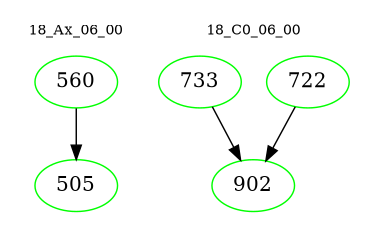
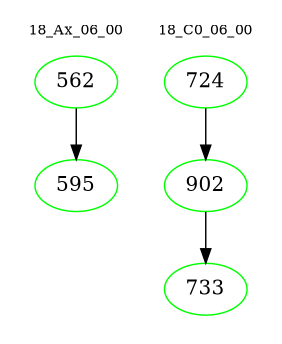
node "560": label "560" -> "562"
node "722": label "722" -> "724"
edge "733" -> "902": reversed
node "505": label "505" -> "595"
